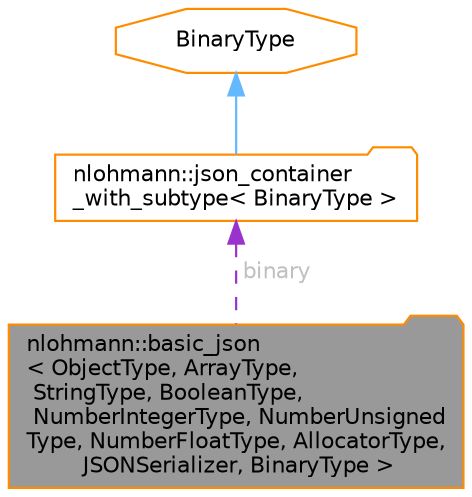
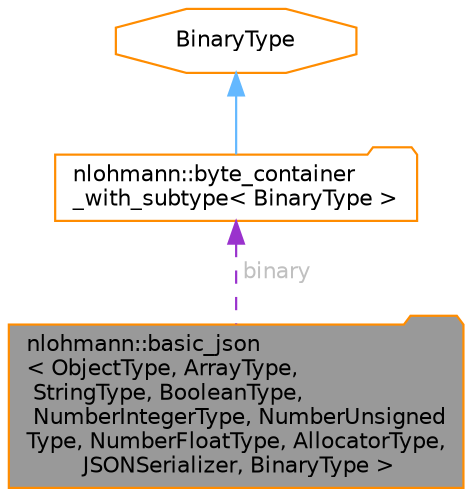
node "nlohmann::json_container _with_subtype< BinaryType >": label "nlohmann::json_container _with_subtype< BinaryType >" -> "nlohmann::byte_container _with_subtype< BinaryType >"
